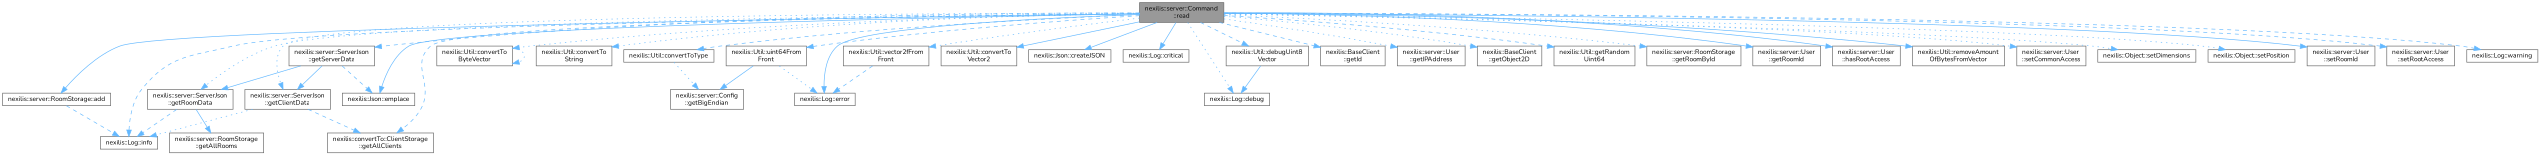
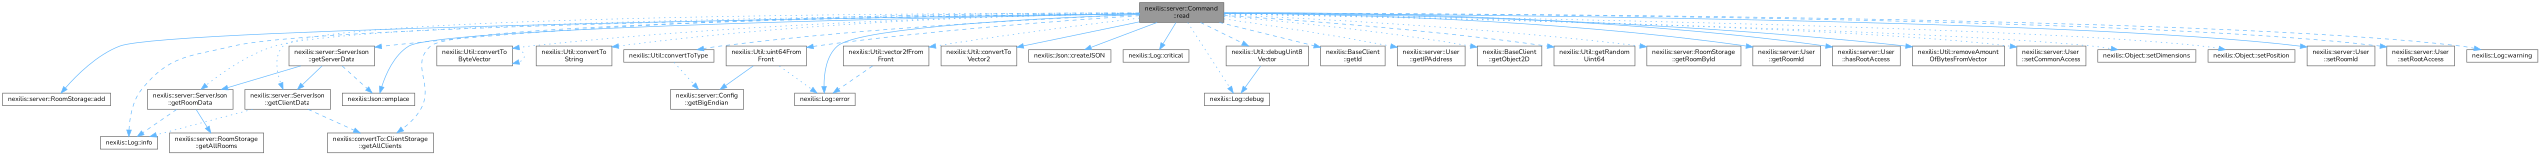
edge "nexilis::server::RoomStorage::add" -> "nexilis::Log::info": removed
